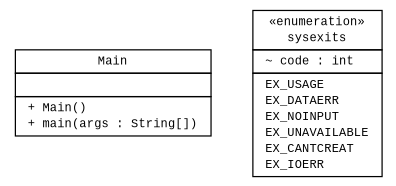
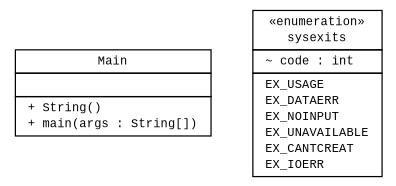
node "Main": text "+ Main()" -> "+ String()"
